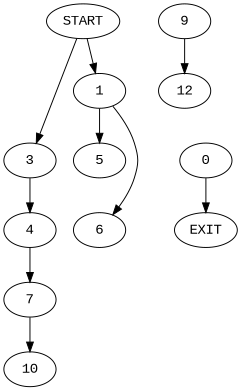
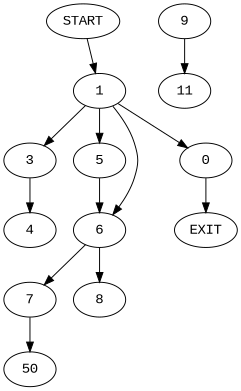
edge "START" -> "3": now "1" -> "3"
node "12": label "12" -> "11"
edge "1" -> "0": added
edge "5" -> "6": added
edge "4" -> "7": now "6" -> "7"
node "8": added
node "10": label "10" -> "50"
